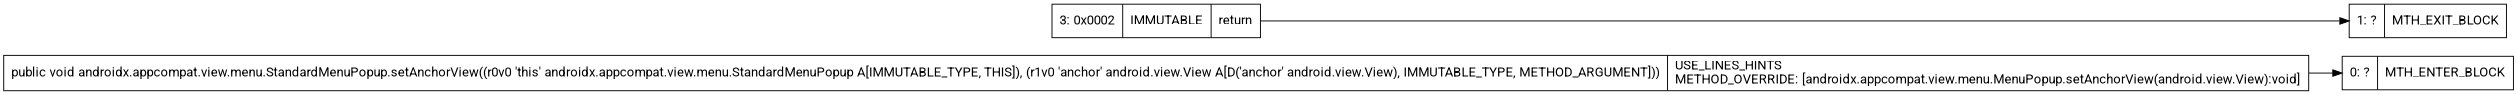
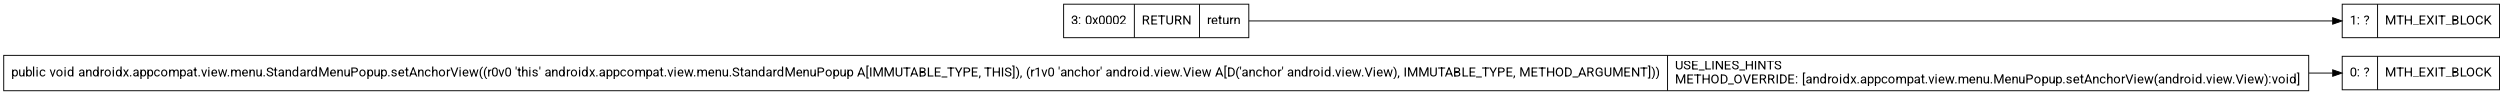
node "3: 0x0002": text "IMMUTABLE" -> "RETURN"
node "0: ?": text "MTH_ENTER_BLOCK" -> "MTH_EXIT_BLOCK"
